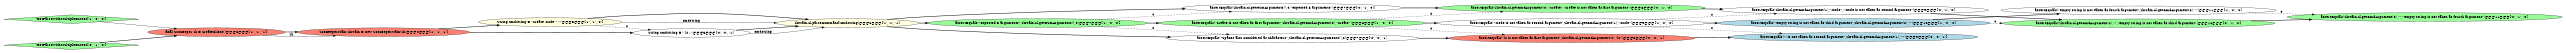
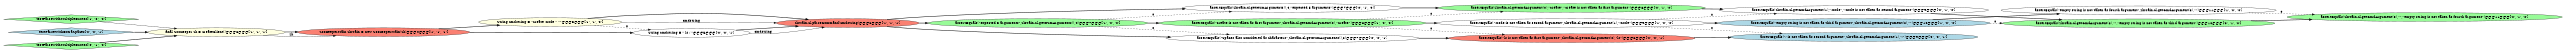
node "zkMain.cl.parseCommand(cmdstring)@@@6@@@['1', '1', '1']": fillcolor lightyellow -> salmon
node "testParseWithExtraSpaces['0', '0', '1']": added
node "final ZooKeeper zk = createClient()@@@3@@@['1', '1', '1']": fillcolor salmon -> lightyellow
